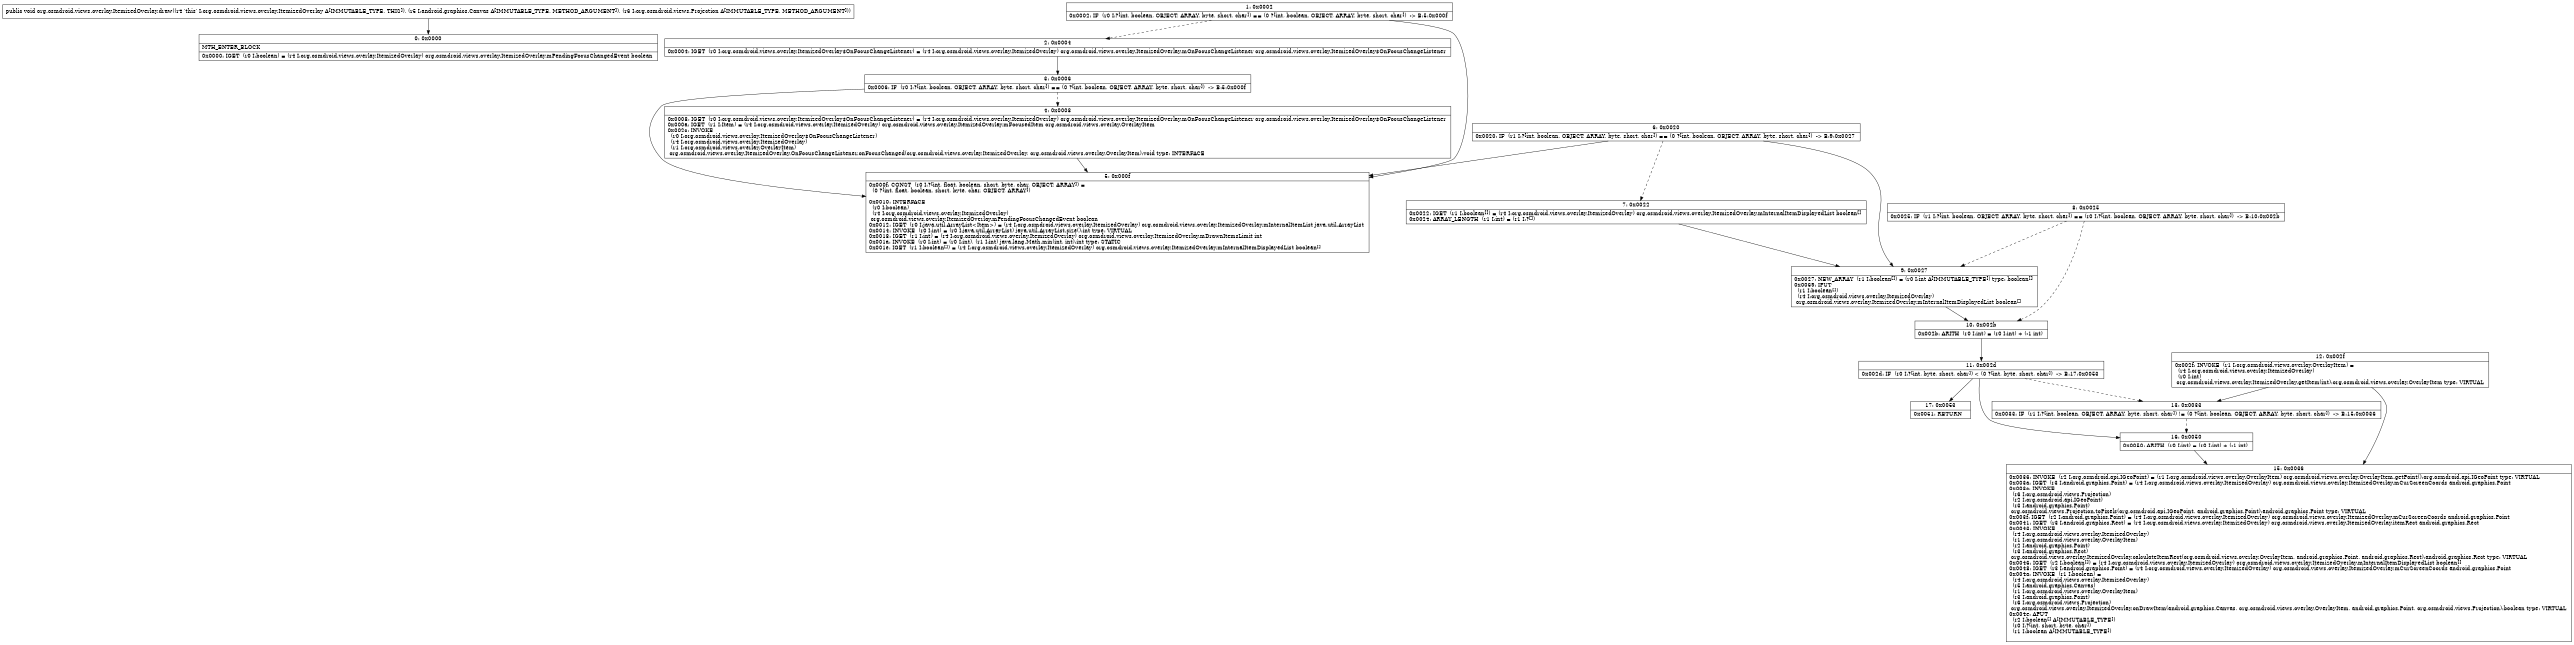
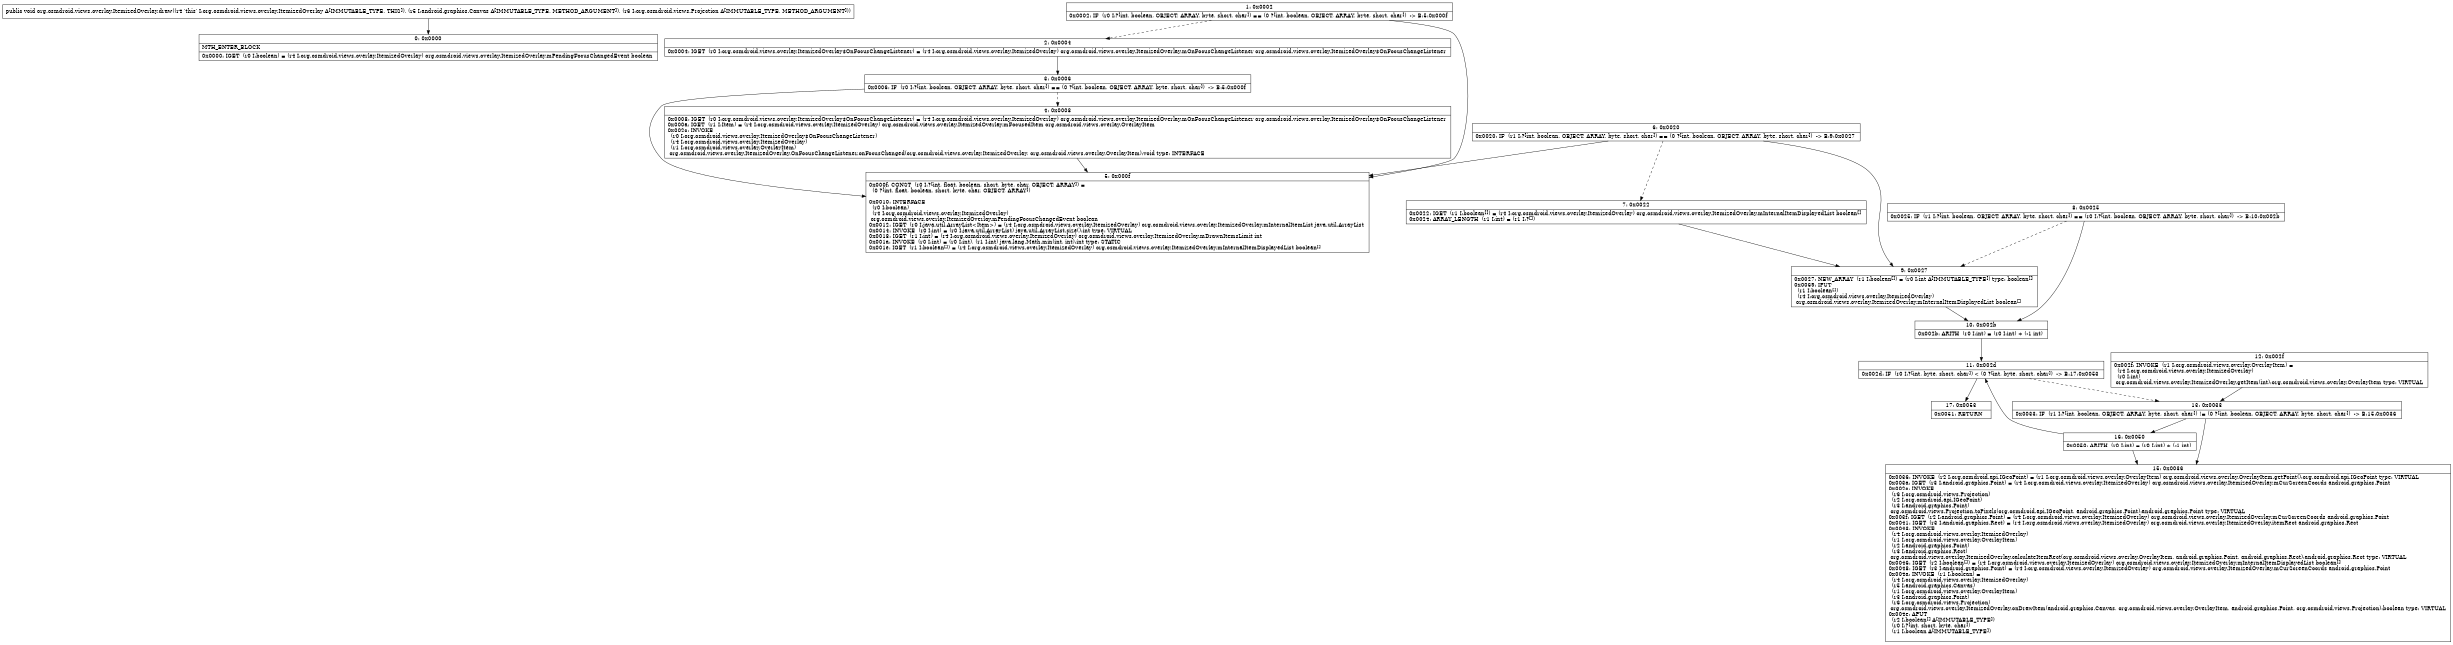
edge "8: 0x0025" -> "10: 0x002b": style dashed -> solid
edge "12: 0x002f" -> "15: 0x0036": now "13: 0x0033" -> "15: 0x0036"
edge "13: 0x0033" -> "16: 0x0050": style dashed -> solid
edge "11: 0x002d" -> "16: 0x0050": reversed
node "15: 0x0036": text "0x003c: INVOKE" -> "0x002c: INVOKE"
